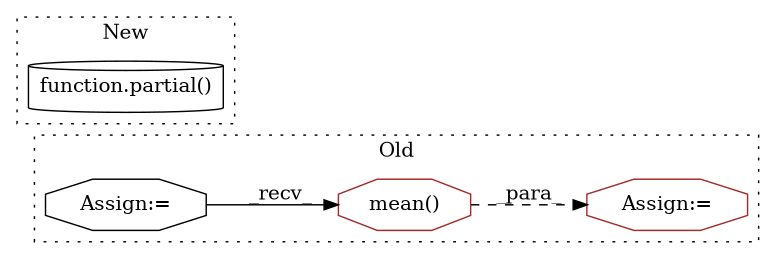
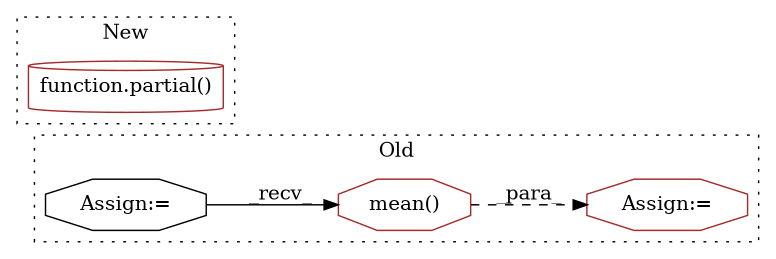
node "function.partial()": color black -> brown
